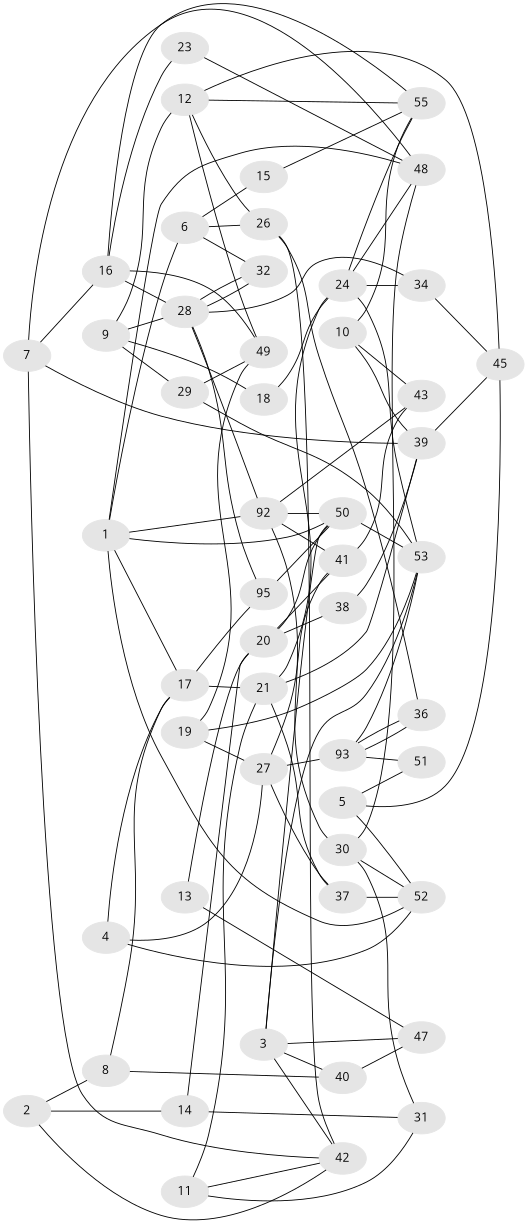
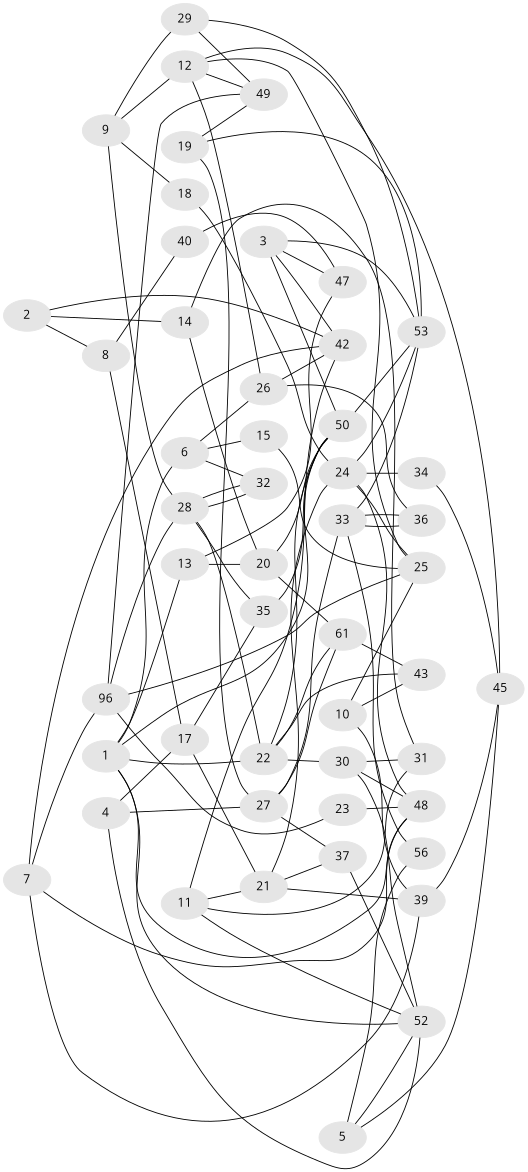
node "55": label "55" -> "25"
edge "34" -- "28": removed
node "16": label "16" -> "96"
node "92": label "92" -> "22"
node "41": label "41" -> "61"
node "95": label "95" -> "35"
node "38": removed
edge "1" -- "17": now "1" -- "13"
node "93": label "93" -> "33"
node "51": label "51" -> "56"
edge "11" -- "52": added
edge "3" -- "40": removed
